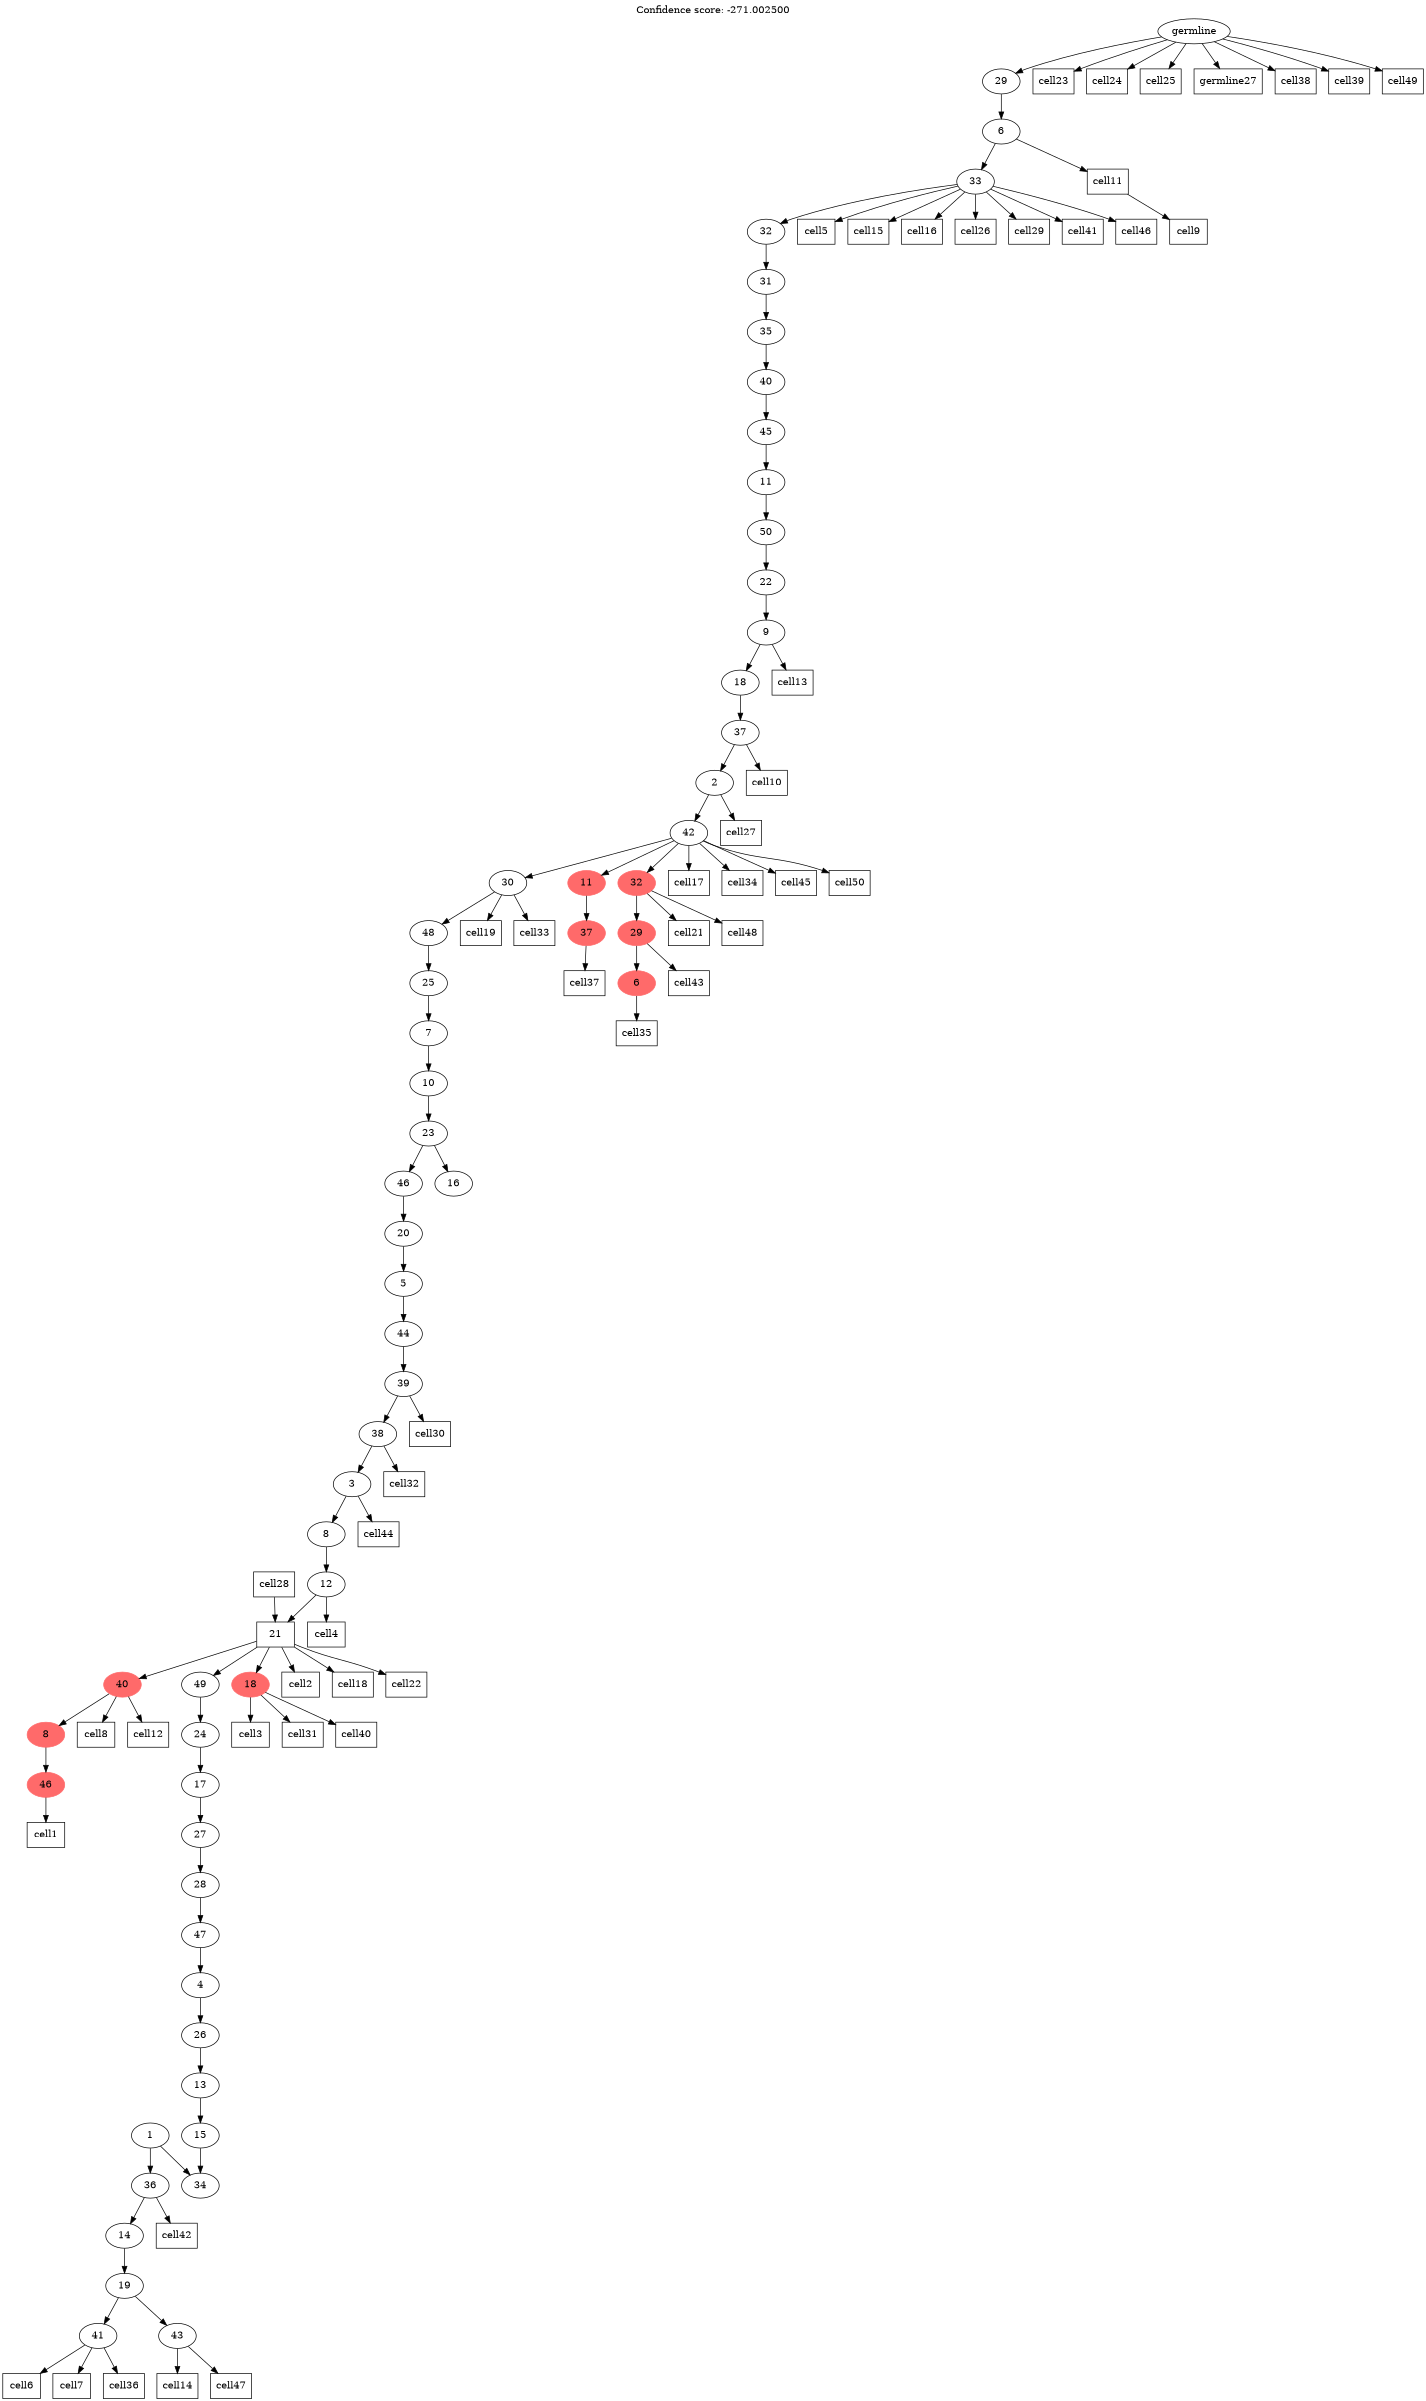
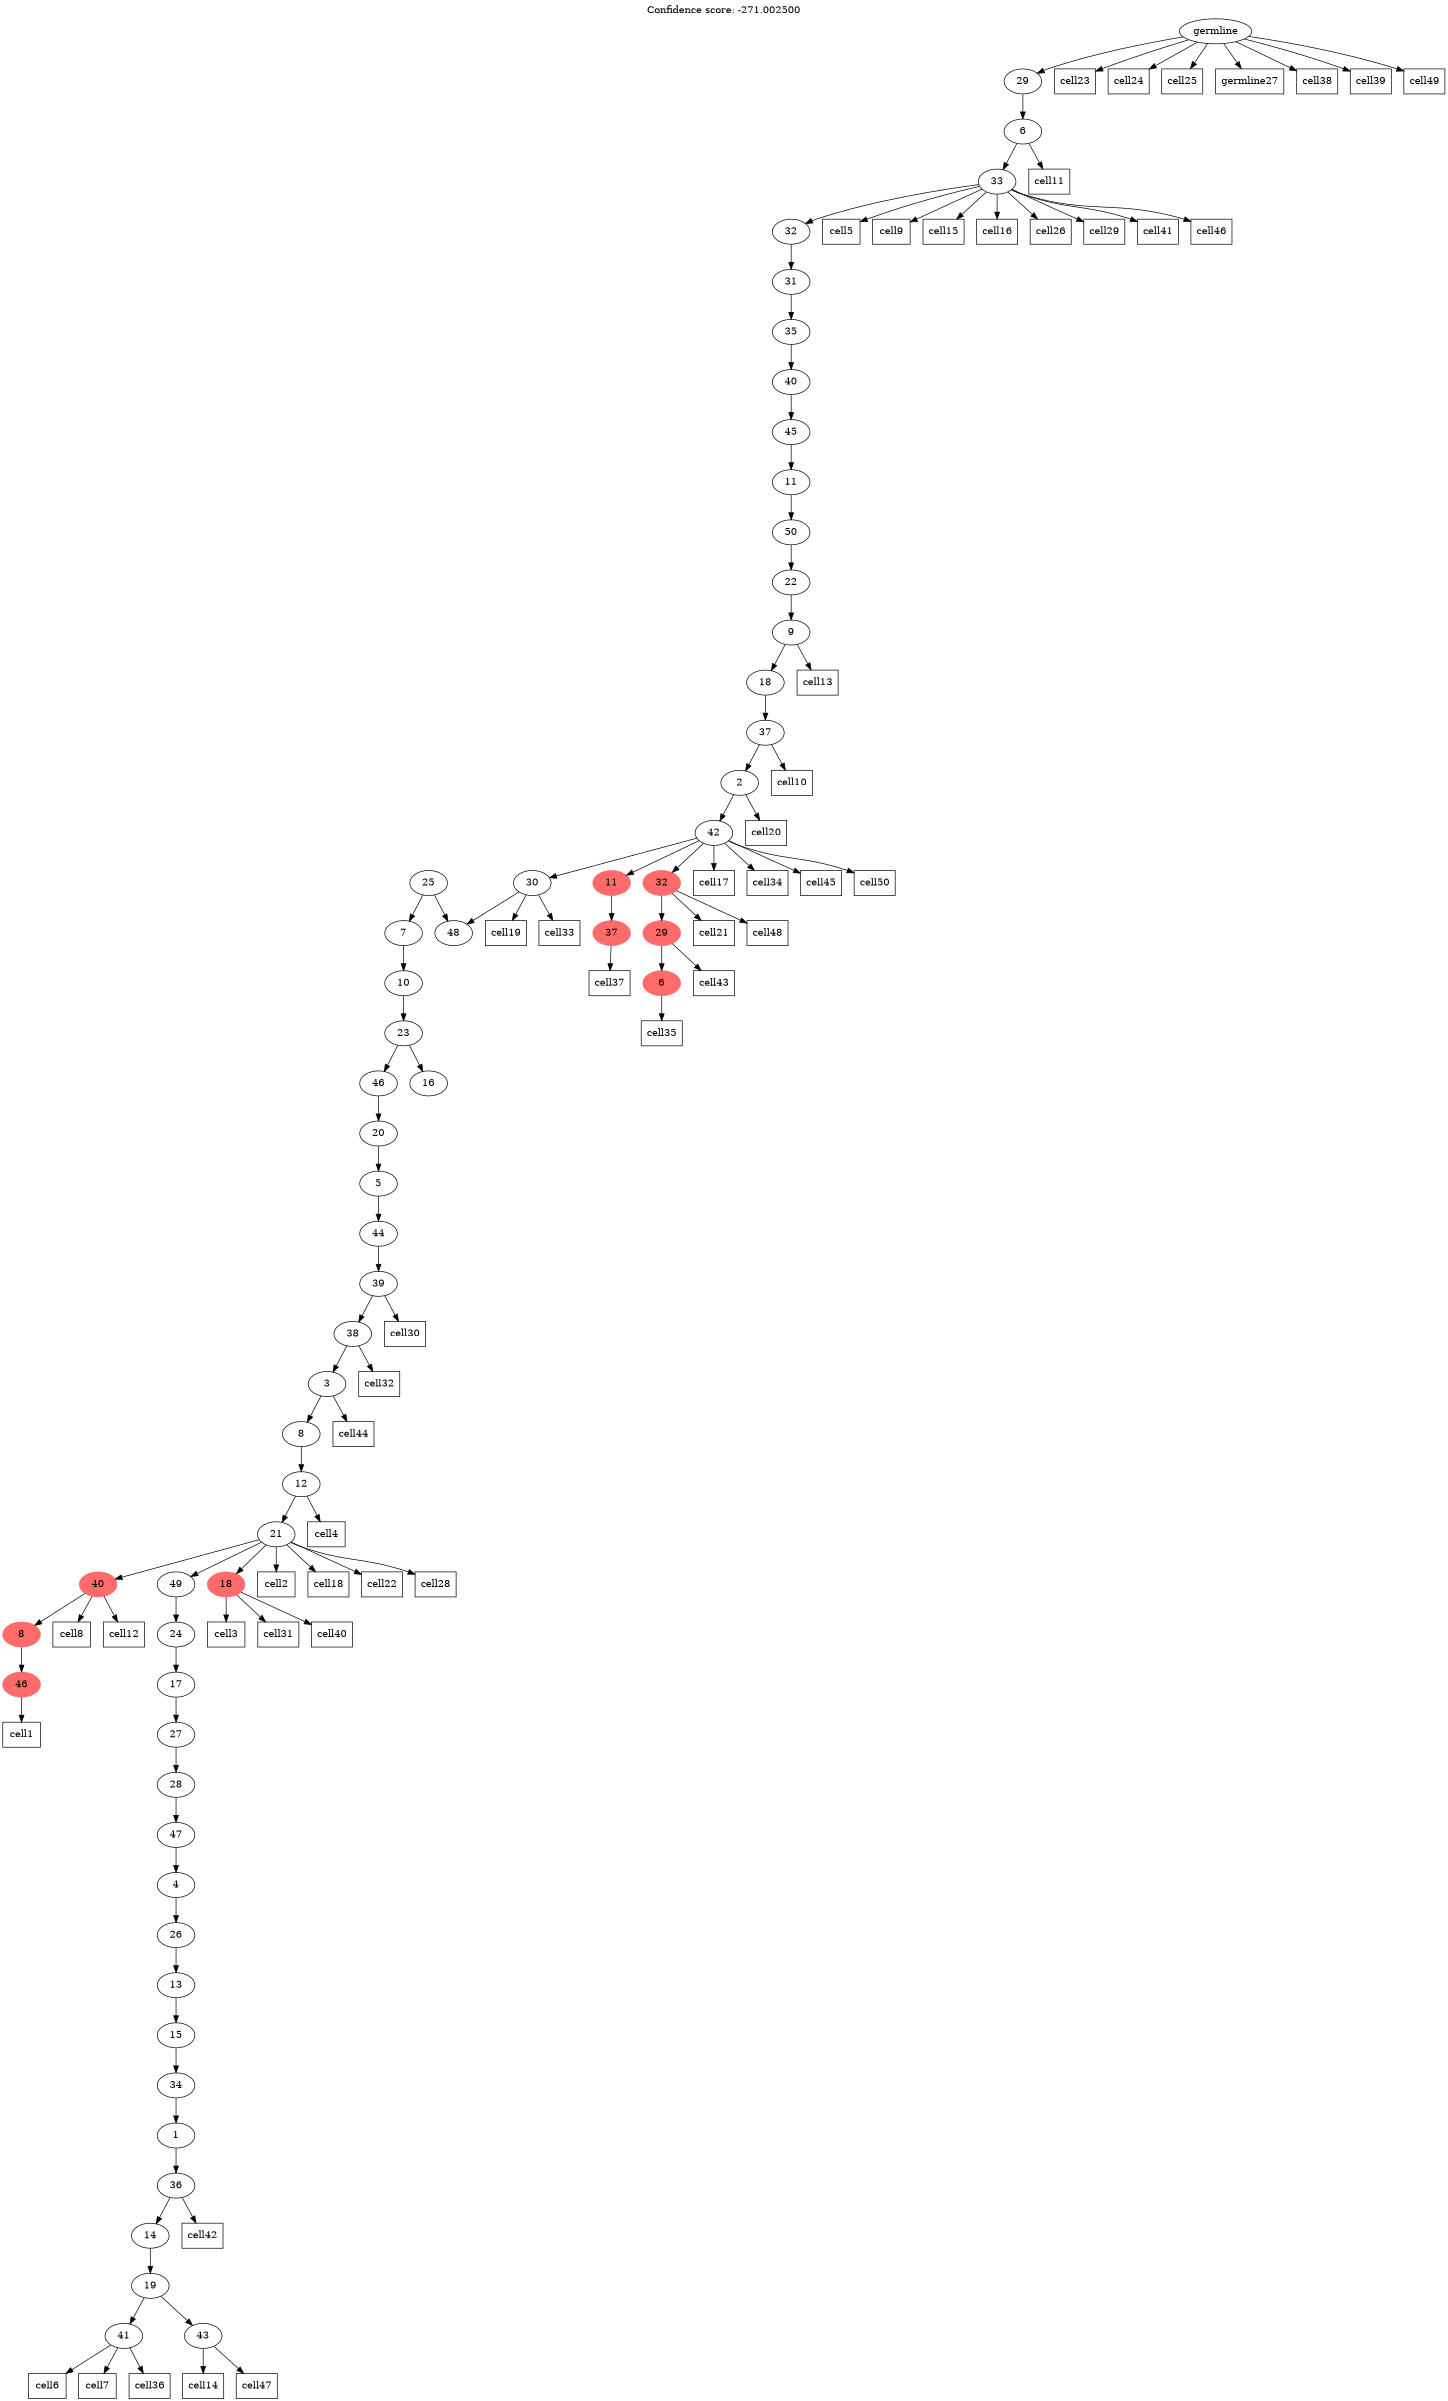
edge "cell11" -> "cell9": now "33" -> "cell9"
node "cell27": label "cell27" -> "cell20"
edge "48" -> "25": reversed
edge "cell28" -> "21": reversed
node "21": shape box -> ellipse
edge "1" -> "34": reversed
